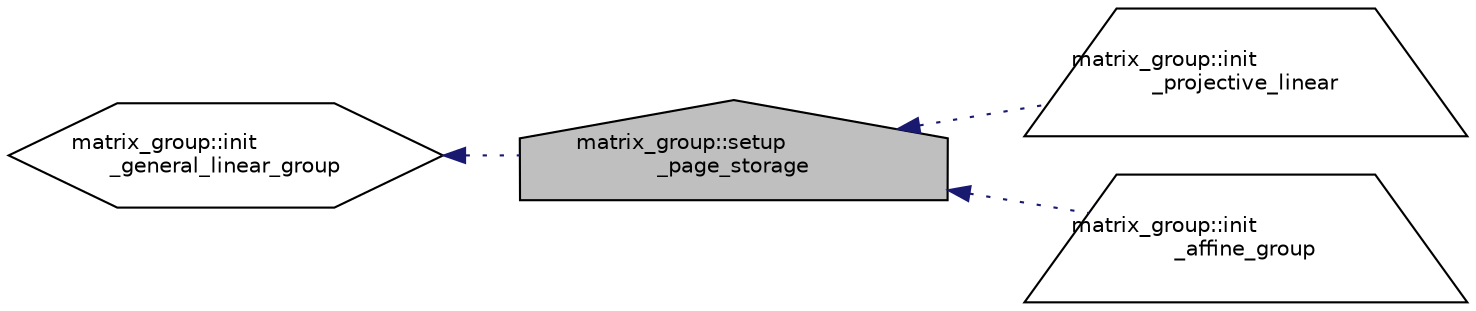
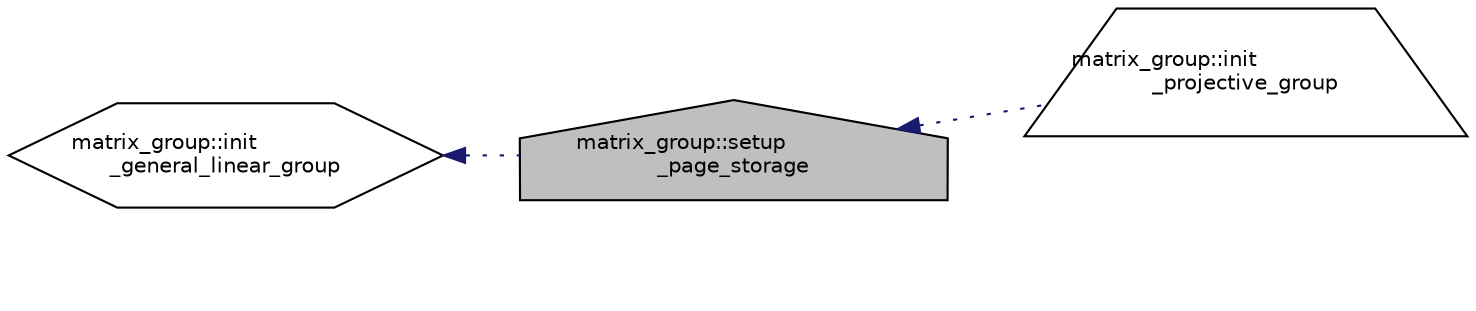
node "matrix_group::init _projective_linear": label "matrix_group::init _projective_linear" -> "matrix_group::init _projective_group"
node "matrix_group::init _affine_group": removed
